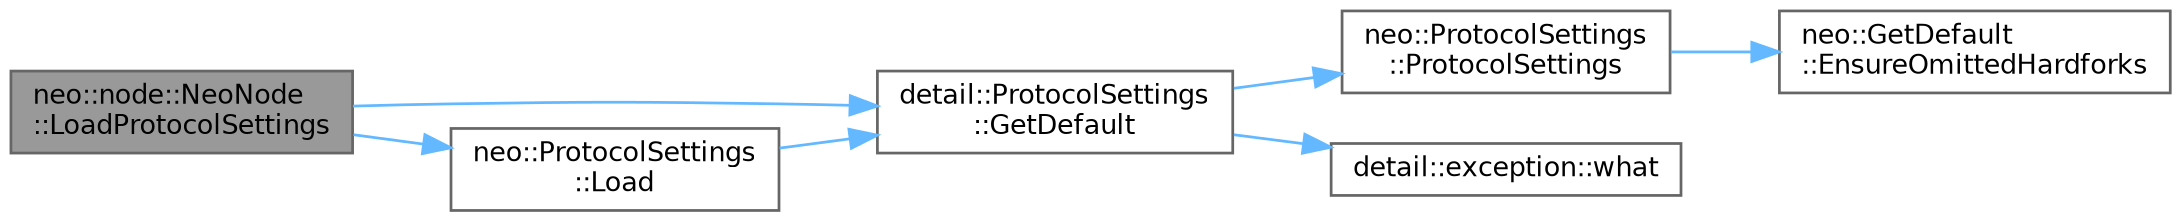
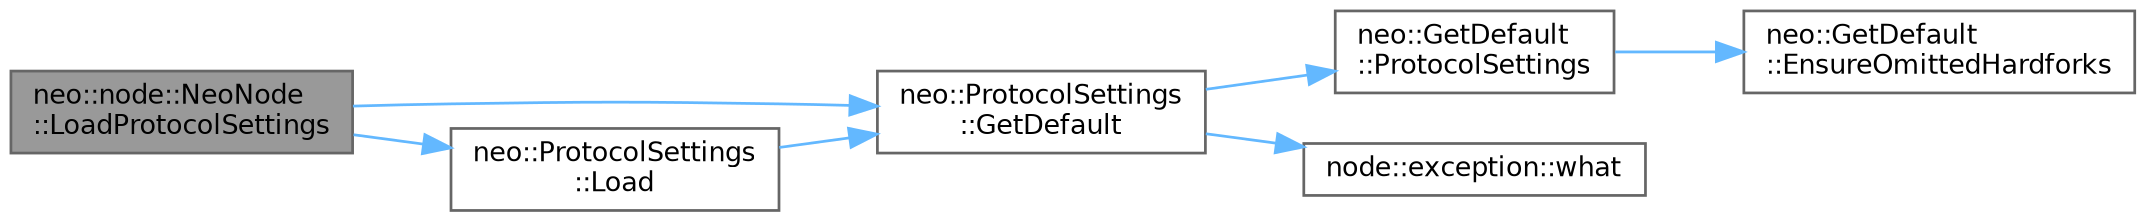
node "neo::ProtocolSettings ::ProtocolSettings": label "neo::ProtocolSettings ::ProtocolSettings" -> "neo::GetDefault ::ProtocolSettings"
node "detail::ProtocolSettings ::GetDefault": label "detail::ProtocolSettings ::GetDefault" -> "neo::ProtocolSettings ::GetDefault"
node "detail::exception::what": label "detail::exception::what" -> "node::exception::what"
